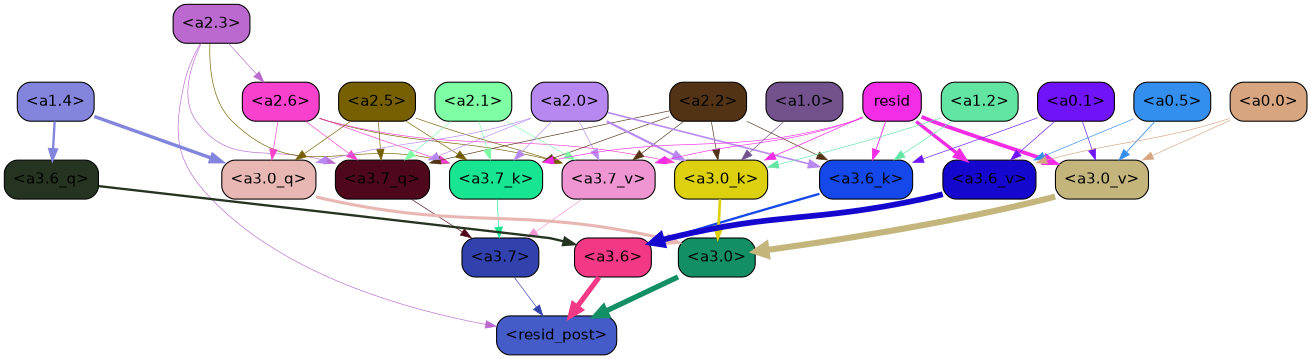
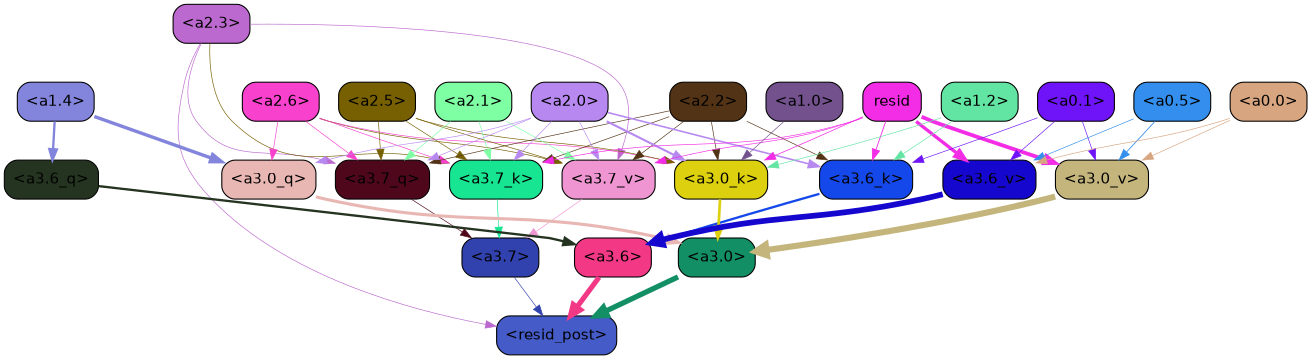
edge "<a2.3>" -> "<a2.6>": now "<a2.3>" -> "<a3.7_v>"
edge "<a2.5>" -> "<a3.0_q>": now "<a2.5>" -> "<a3.0_k>"
